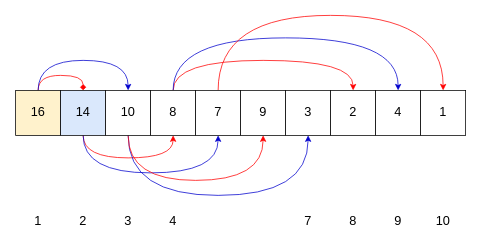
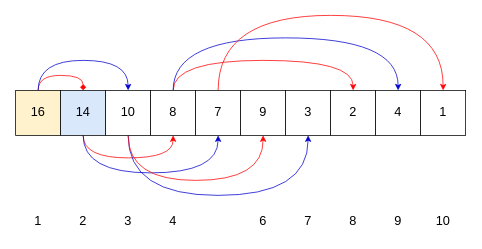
node "6": added
